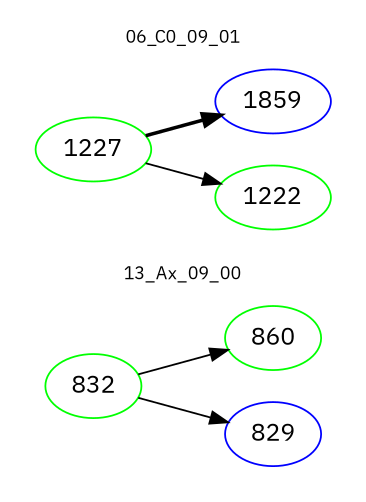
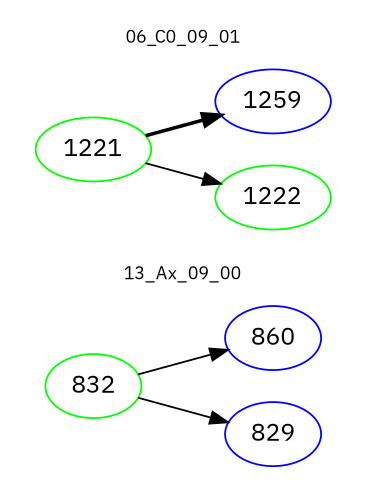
node "1859": label "1859" -> "1259"
node "1227": label "1227" -> "1221"
node "860": color green -> blue
